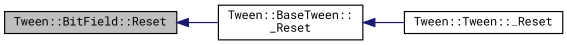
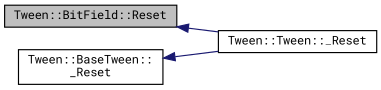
edge "Tween::BaseTween:: _Reset" -> "Tween::BitField::Reset": now "Tween::Tween::_Reset" -> "Tween::BitField::Reset"
